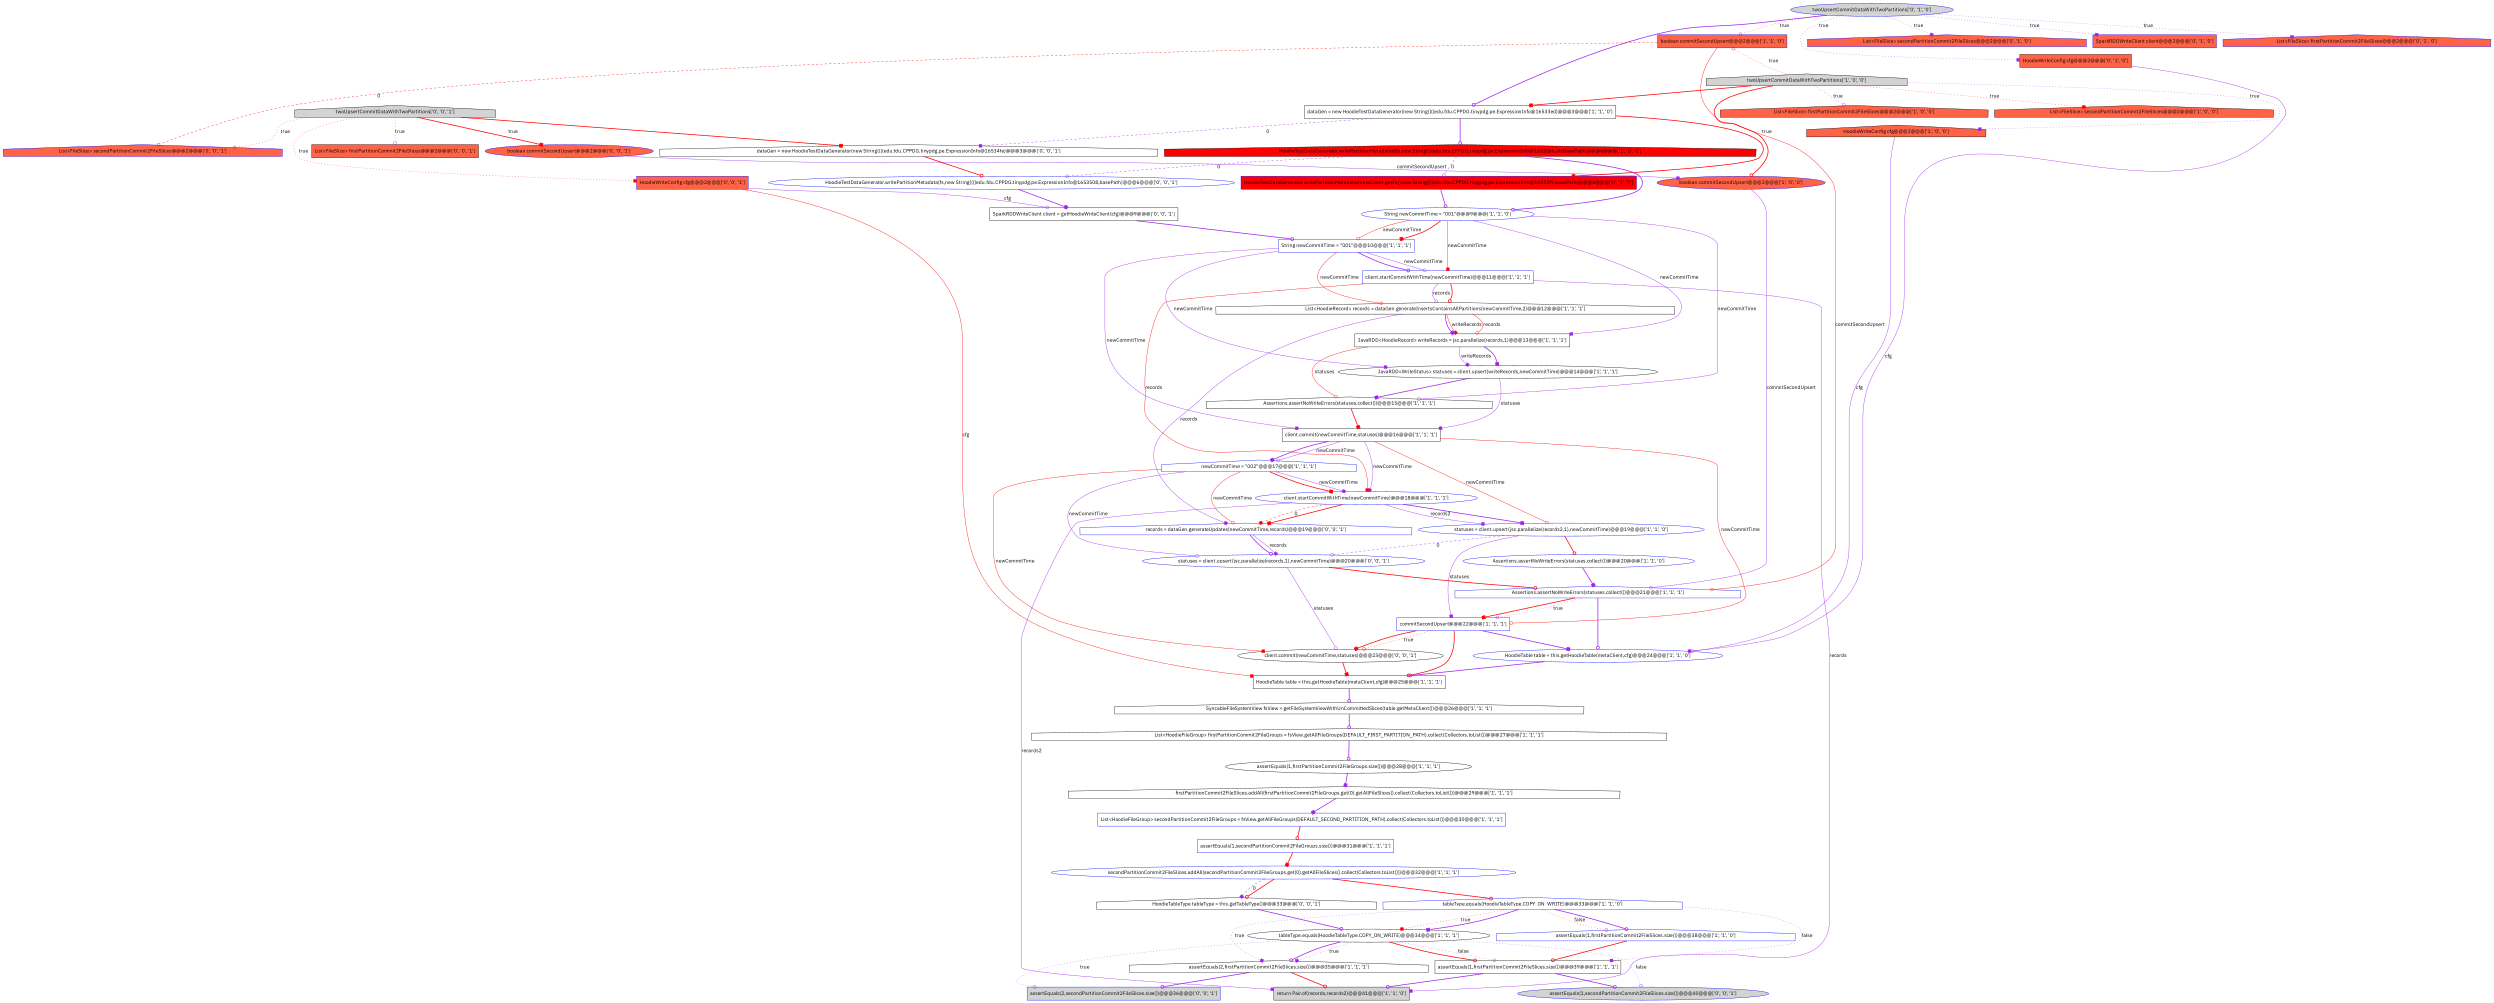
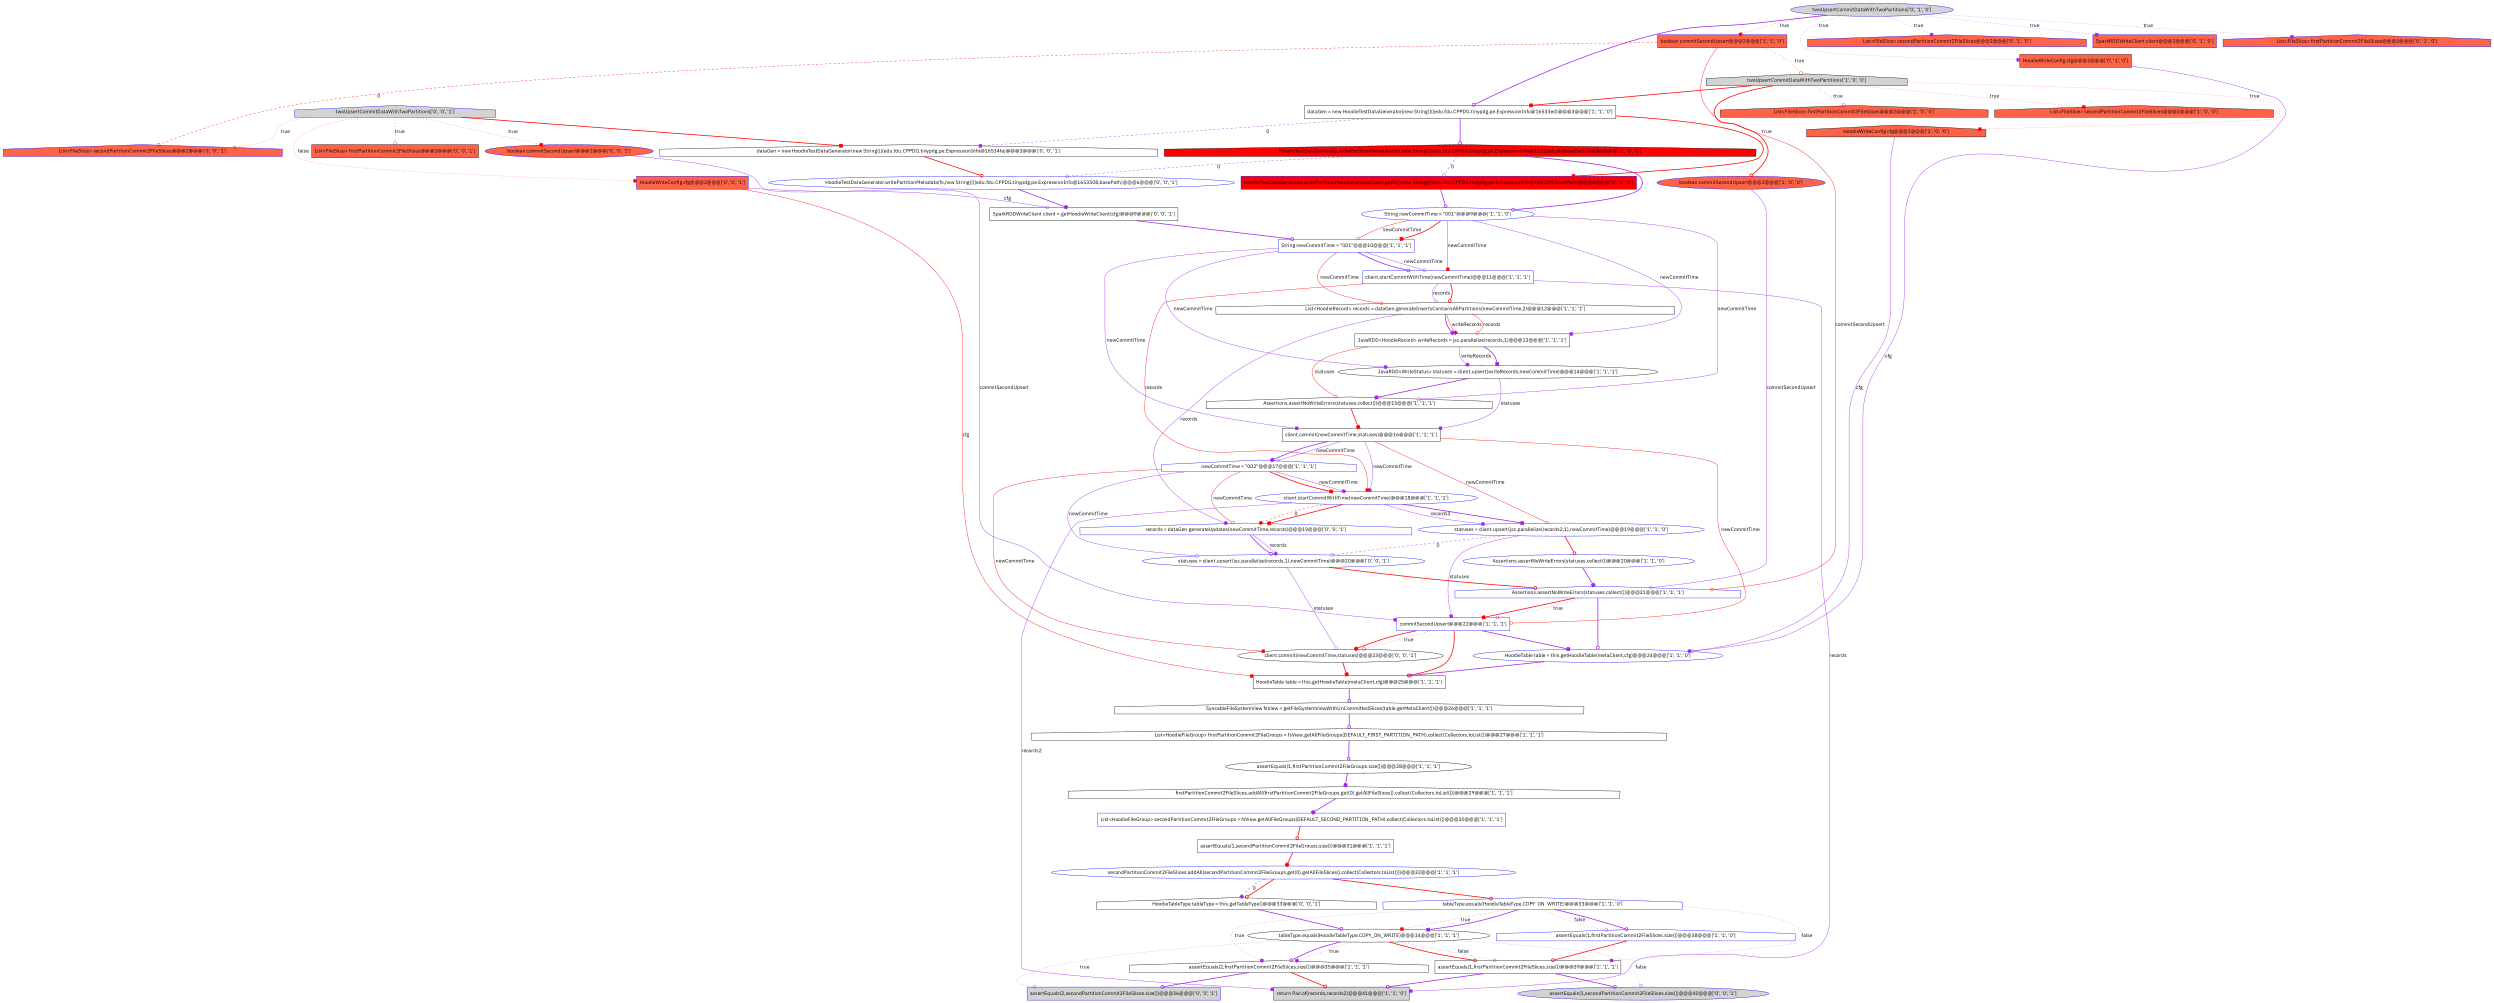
edge "twoUpsertCommitDataWithTwoPartitions['0', '1', '0']" -> "boolean commitSecondUpsert@@@2@@@['1', '1', '0']": arrowhead odot -> box
edge "twoUpsertCommitDataWithTwoPartitions['1', '0', '0']" -> "boolean commitSecondUpsert@@@2@@@['1', '1', '0']": reversed
edge "twoUpsertCommitDataWithTwoPartitions['1', '0', '0']" -> "HoodieWriteConfig cfg@@@2@@@['1', '0', '0']": color purple -> red
node "twoUpsertCommitDataWithTwoPartitions['0', '0', '1']": color black -> blue
edge "twoUpsertCommitDataWithTwoPartitions['0', '0', '1']" -> "boolean commitSecondUpsert@@@2@@@['0', '0', '1']": style bold -> dotted
edge "twoUpsertCommitDataWithTwoPartitions['0', '0', '1']" -> "HoodieWriteConfig cfg@@@2@@@['0', '0', '1']": label "true" -> "false"
edge "boolean commitSecondUpsert@@@2@@@['0', '0', '1']" -> "boolean commitSecondUpsert@@@2@@@['1', '0', '0']": now "boolean commitSecondUpsert@@@2@@@['0', '0', '1']" -> "commitSecondUpsert@@@22@@@['1', '1', '1']"
